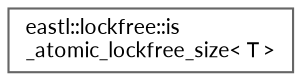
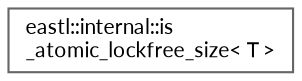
node "eastl::lockfree::is _atomic_lockfree_size< T >": label "eastl::lockfree::is _atomic_lockfree_size< T >" -> "eastl::internal::is _atomic_lockfree_size< T >"
